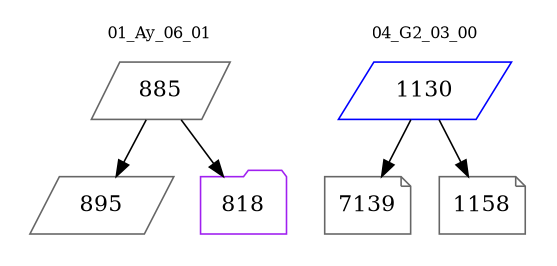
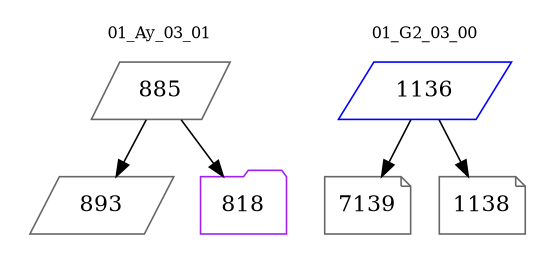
cluster "01_Ay_06_01": label "01_Ay_06_01" -> "01_Ay_03_01"
cluster "04_G2_03_00": label "04_G2_03_00" -> "01_G2_03_00"
node "1130": label "1130" -> "1136"
node "895": label "895" -> "893"
node "1158": label "1158" -> "1138"
